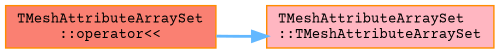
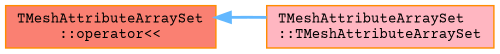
edge "TMeshAttributeArraySet ::operator<<" -> "TMeshAttributeArraySet ::TMeshAttributeArraySet": reversed
